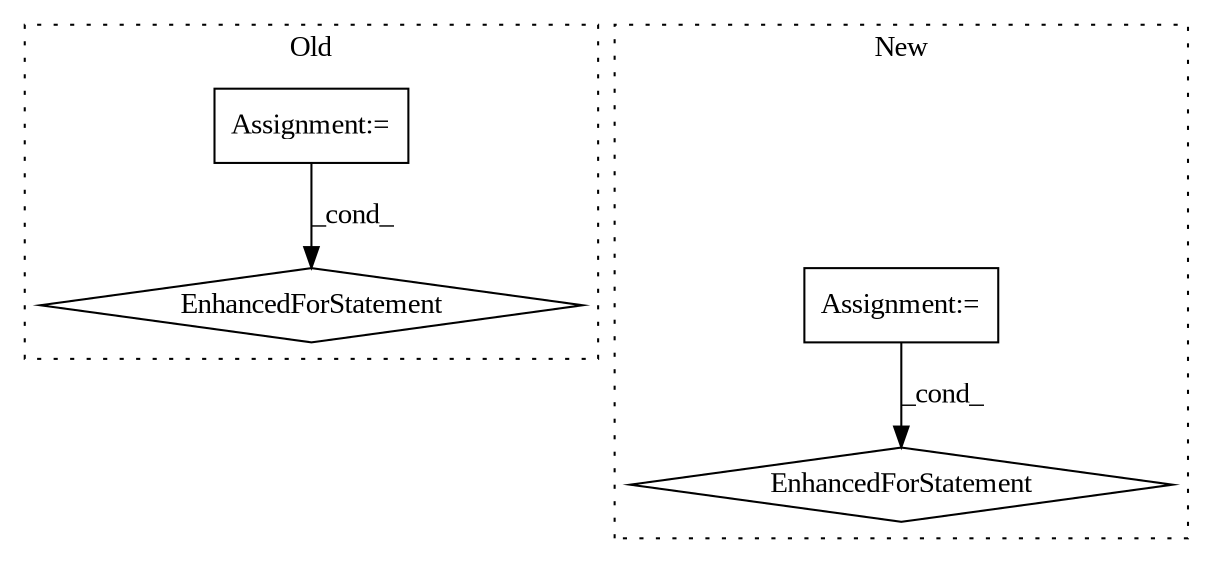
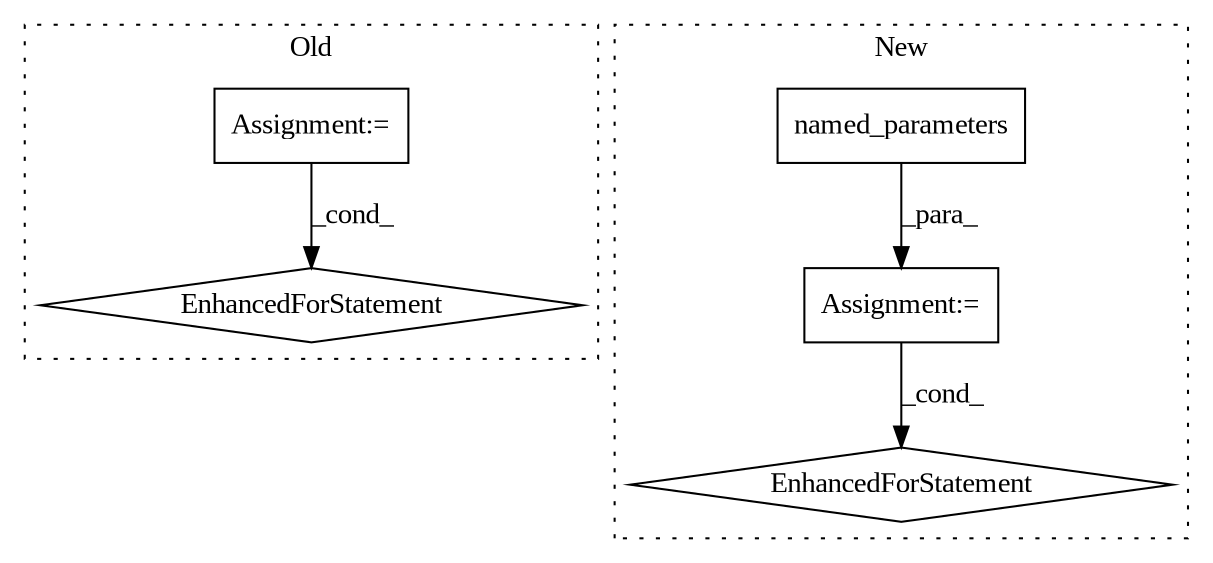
node "named_parameters": added
